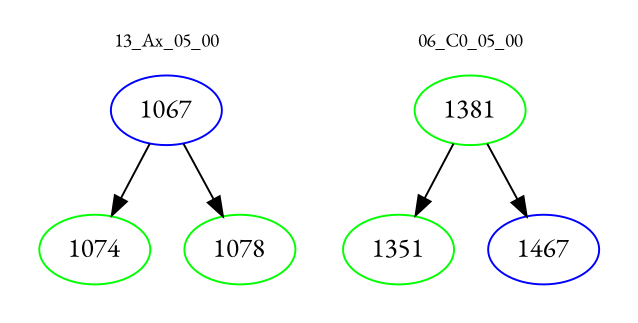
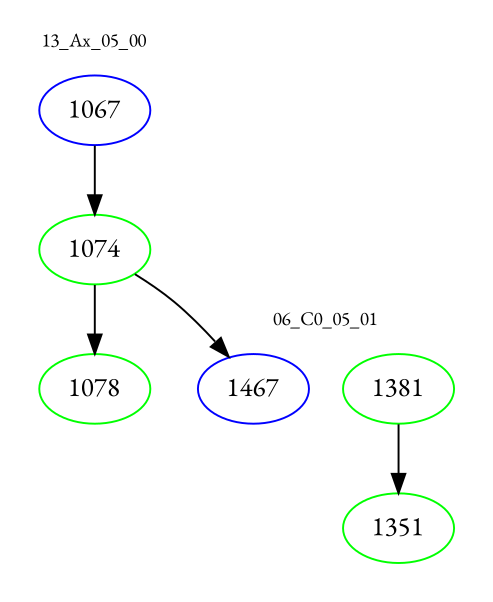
cluster "06_C0_05_00": label "06_C0_05_00" -> "06_C0_05_01"
edge "1067" -> "1078": now "1074" -> "1078"
edge "1381" -> "1467": now "1074" -> "1467"
